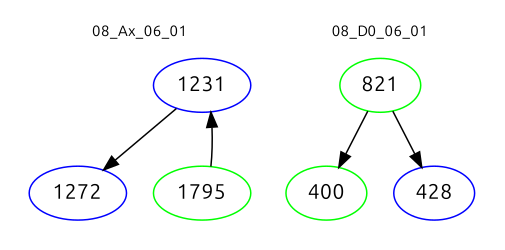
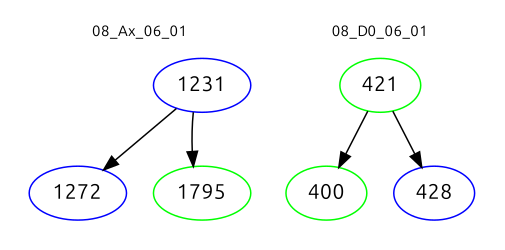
node "821": label "821" -> "421"
edge "1795" -> "1231": reversed
